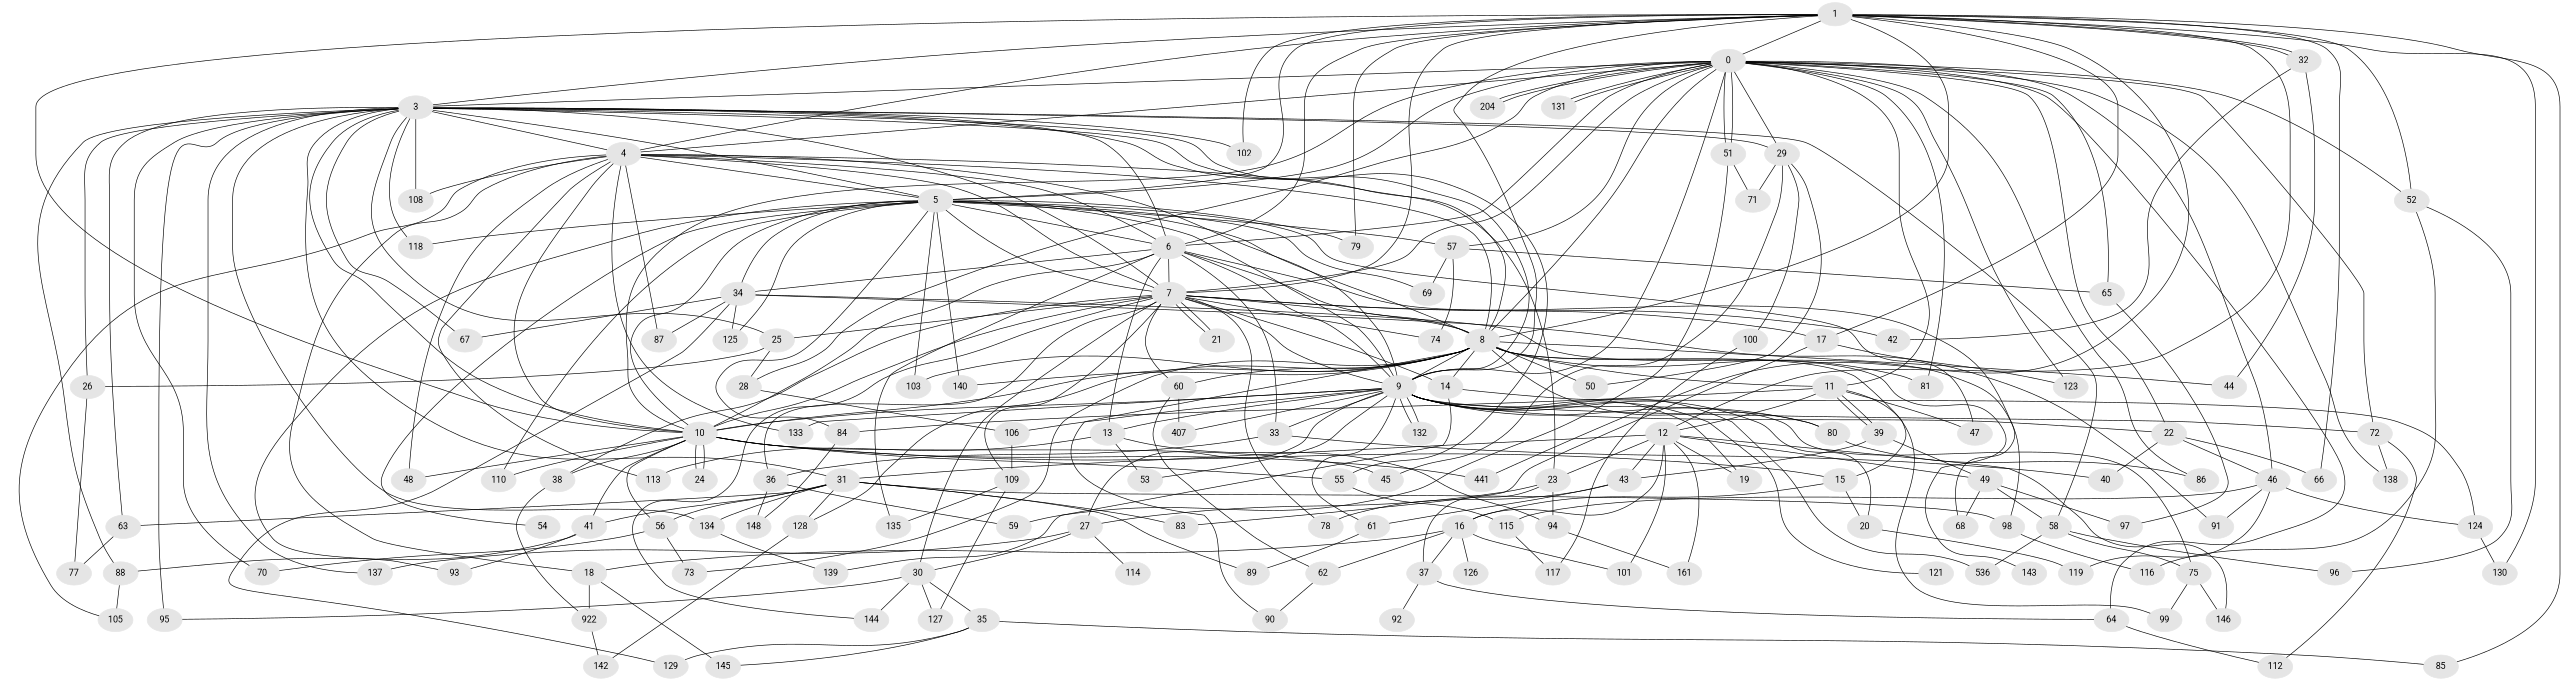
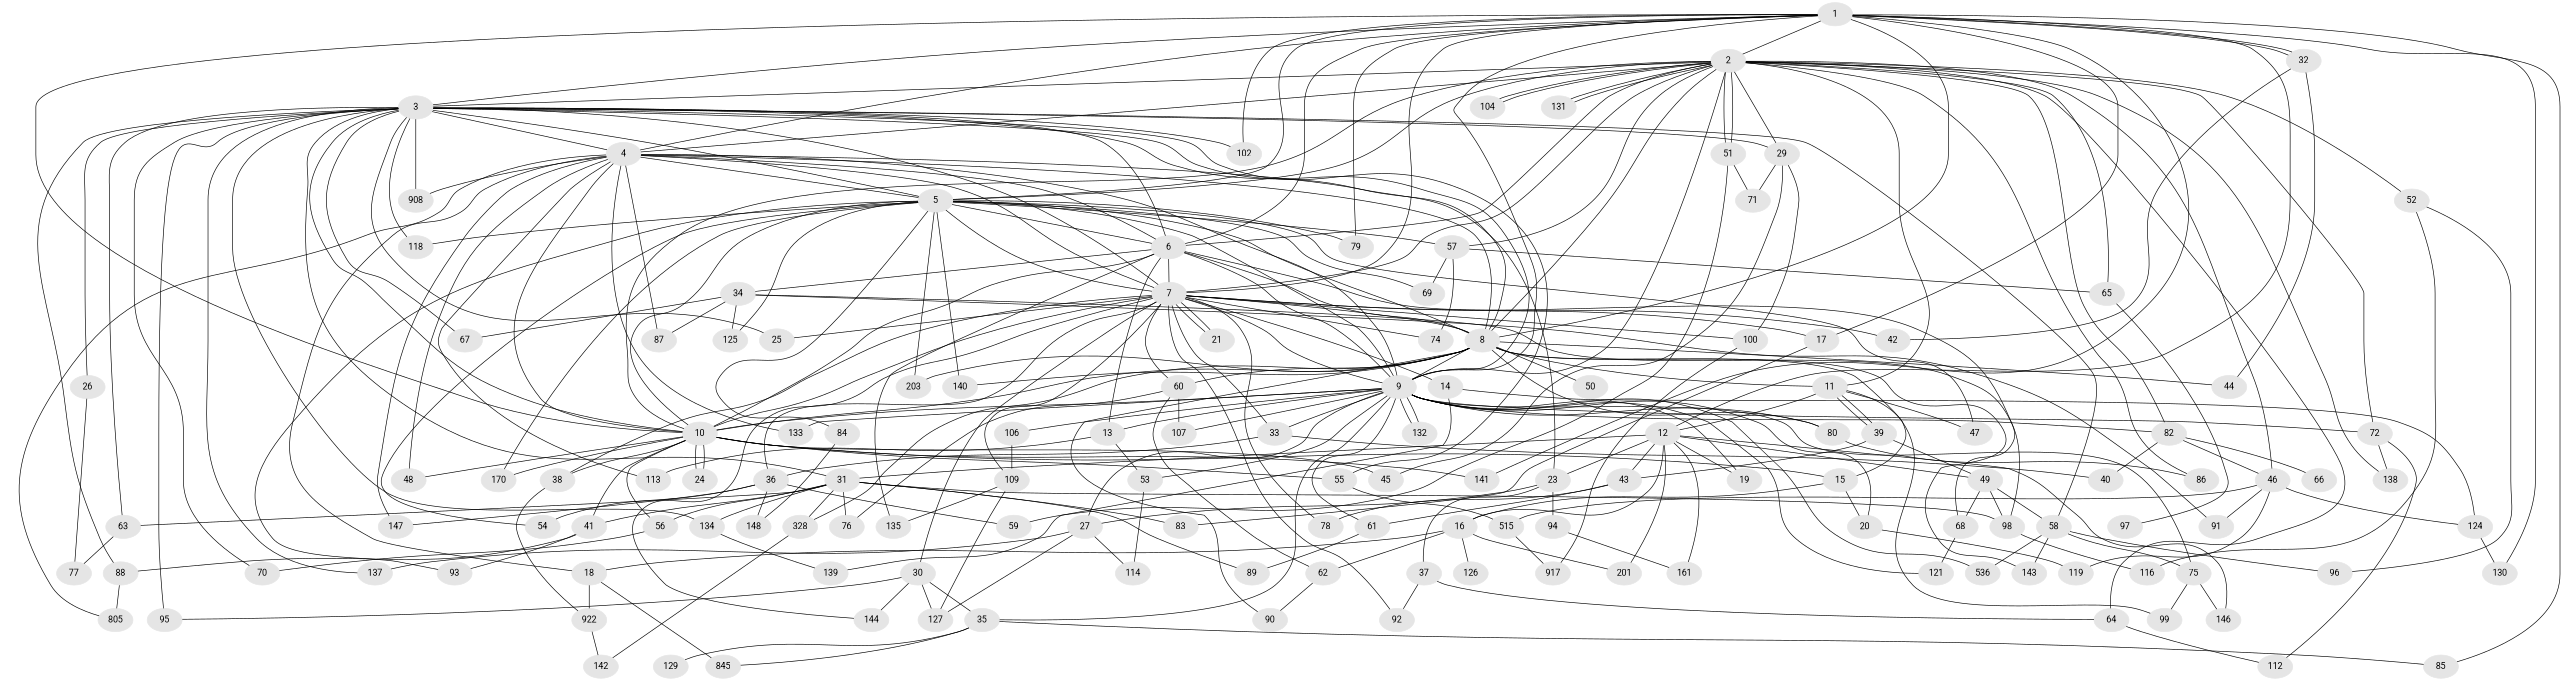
edge "1" -- "52": removed
edge "1" -- "66": removed
node "0": label "0" -> "2"
node "204": label "204" -> "104"
node "108": label "108" -> "908"
edge "5" -- "34": removed
edge "7" -- "100": added
edge "6" -- "33": now "7" -- "33"
edge "29" -- "50": removed
edge "8" -- "14": removed
edge "25" -- "26": removed
node "28": removed
node "103": label "103" -> "203"
node "81": removed
node "123": removed
edge "11" -- "84": removed
node "407": label "407" -> "107"
node "22": label "22" -> "82"
edge "7" -- "92": added
edge "13" -- "94": removed
node "110": label "110" -> "170"
node "441": label "441" -> "141"
edge "36" -- "54": added
edge "49" -- "97": now "49" -- "98"
edge "53" -- "114": added
edge "34" -- "129": removed
node "147": added
node "128": label "128" -> "328"
node "76": added
node "115": label "115" -> "515"
edge "27" -- "30": now "27" -- "127"
edge "16" -- "37": removed
edge "58" -- "143": added
edge "68" -- "121": added
node "73": removed
node "117": label "117" -> "917"
node "101": label "101" -> "201"
edge "9" -- "35": added
node "105": label "105" -> "805"
node "145": label "145" -> "845"
